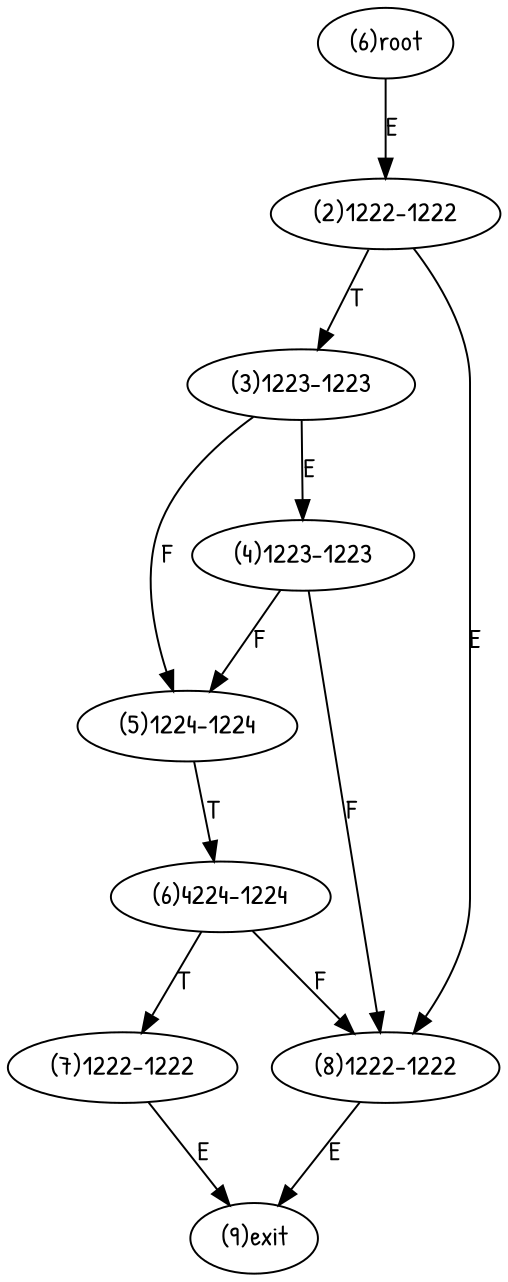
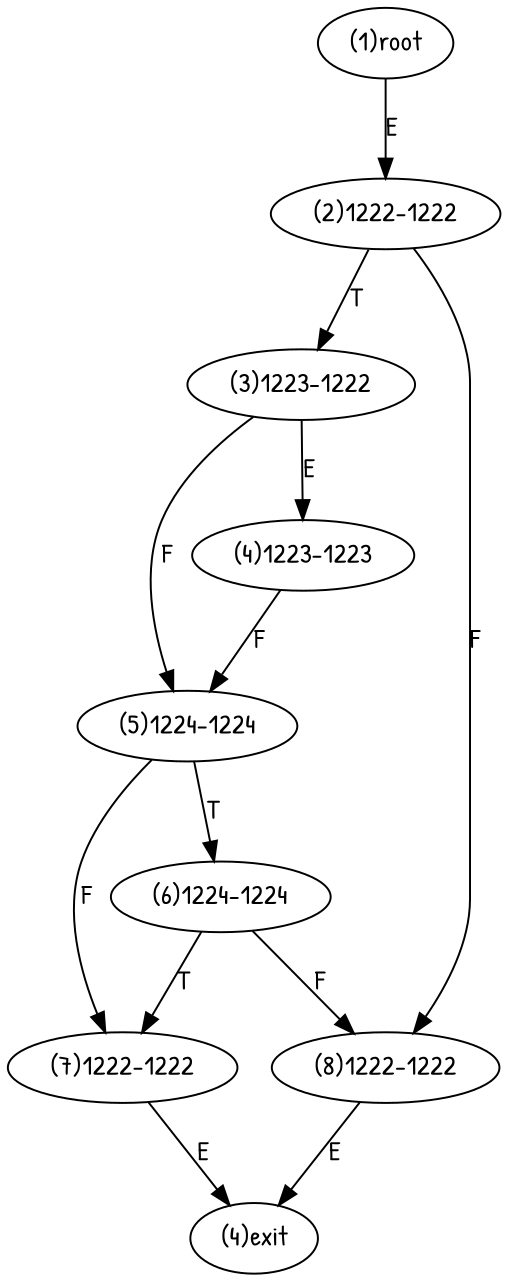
node "(6)root": label "(6)root" -> "(1)root"
node "(3)1223-1223": label "(3)1223-1223" -> "(3)1223-1222"
edge "(2)1222-1222" -> "(8)1222-1222": label "E" -> "F"
edge "(4)1223-1223" -> "(8)1222-1222": removed, label "F"
edge "(5)1224-1224" -> "(7)1222-1222": added, label "F"
node "(6)4224-1224": label "(6)4224-1224" -> "(6)1224-1224"
node "(9)exit": label "(9)exit" -> "(4)exit"
